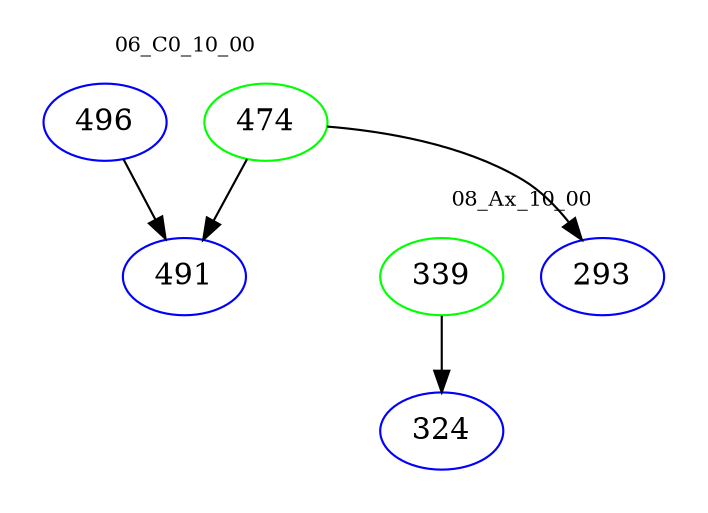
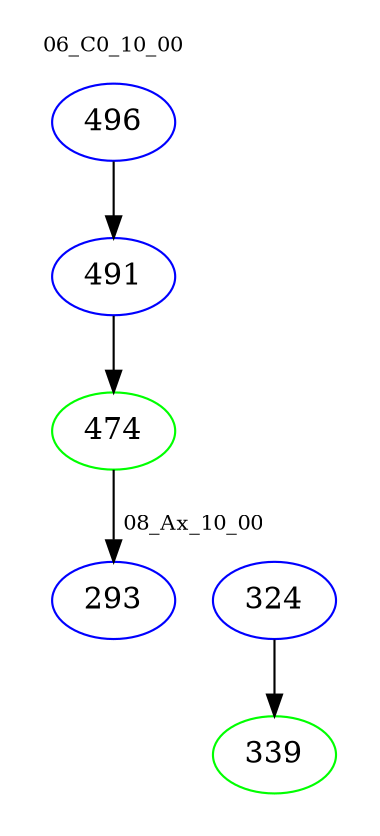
edge "474" -> "491": reversed
edge "339" -> "324": reversed
